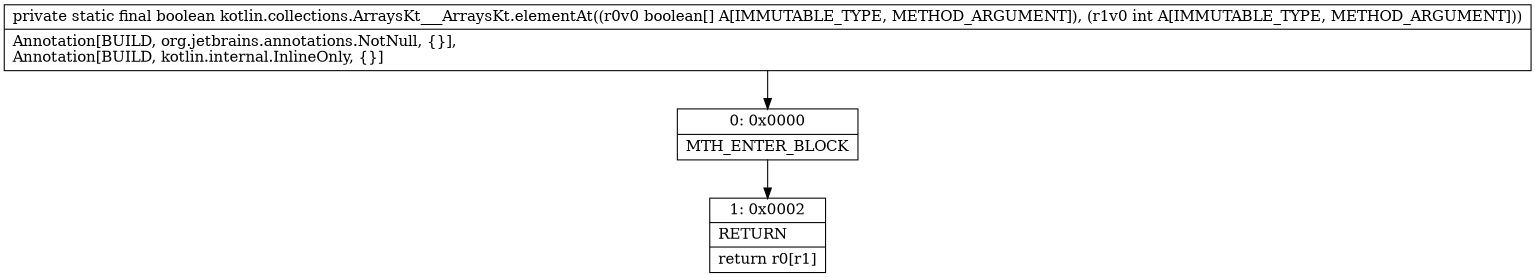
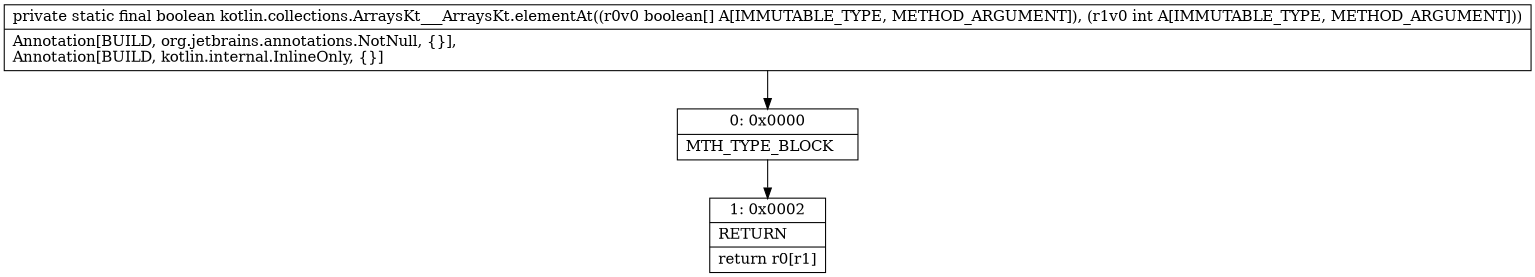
node "0: 0x0000": text "MTH_ENTER_BLOCK" -> "MTH_TYPE_BLOCK"
